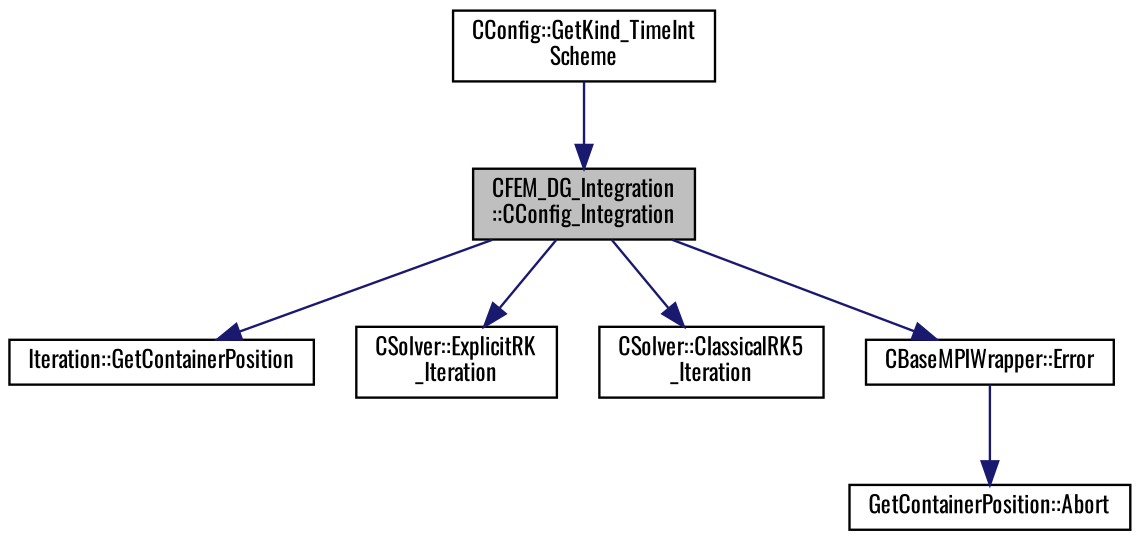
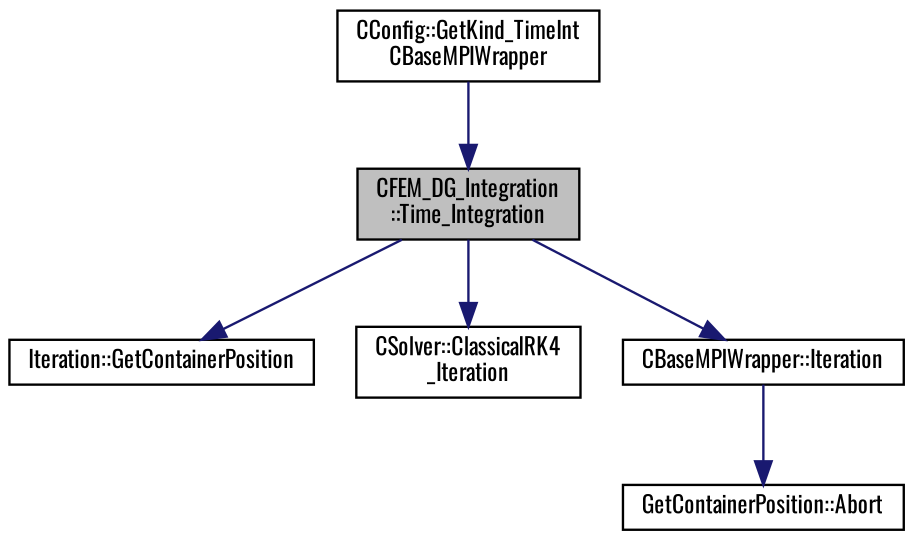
node "CConfig::GetKind_TimeInt Scheme": label "CConfig::GetKind_TimeInt Scheme" -> "CConfig::GetKind_TimeInt CBaseMPIWrapper"
node "CFEM_DG_Integration ::CConfig_Integration": label "CFEM_DG_Integration ::CConfig_Integration" -> "CFEM_DG_Integration ::Time_Integration"
node "CSolver::ExplicitRK _Iteration": removed
node "CSolver::ClassicalRK5 _Iteration": label "CSolver::ClassicalRK5 _Iteration" -> "CSolver::ClassicalRK4 _Iteration"
node "CBaseMPIWrapper::Error": label "CBaseMPIWrapper::Error" -> "CBaseMPIWrapper::Iteration"
